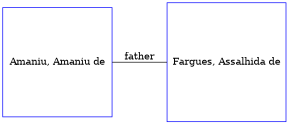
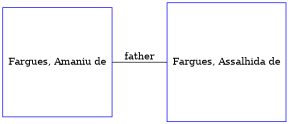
node "Amaniu, Amaniu de": label "Amaniu, Amaniu de" -> "Fargues, Amaniu de"
